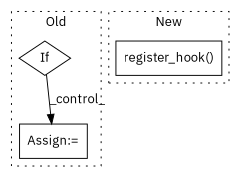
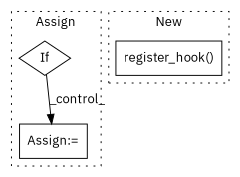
cluster "Old": label "Old" -> "Assign"
